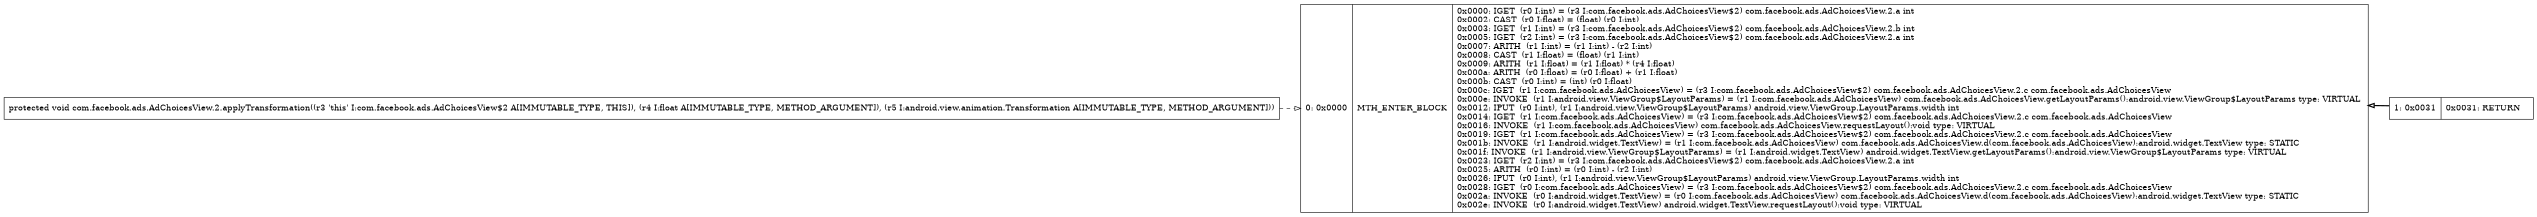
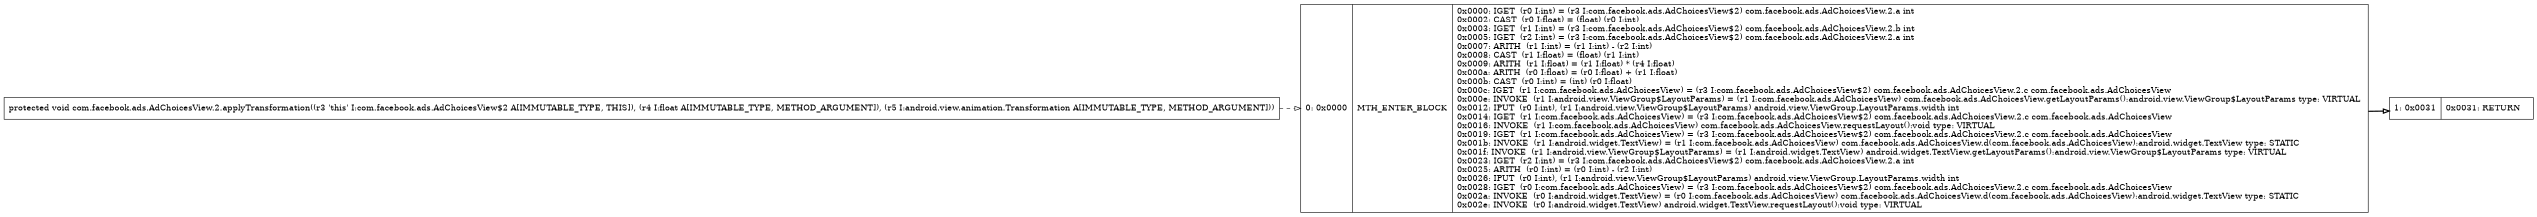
edge "1: 0x0031" -> "0: 0x0000": reversed
